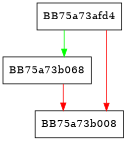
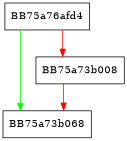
node "BB75a73afd4": label "BB75a73afd4" -> "BB75a76afd4"
edge "BB75a73b068" -> "BB75a73b008": reversed
